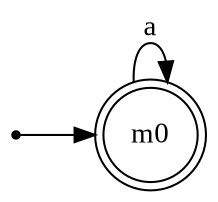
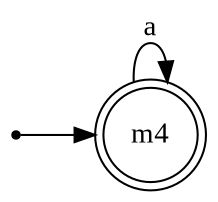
node "m0": label "m0" -> "m4"
